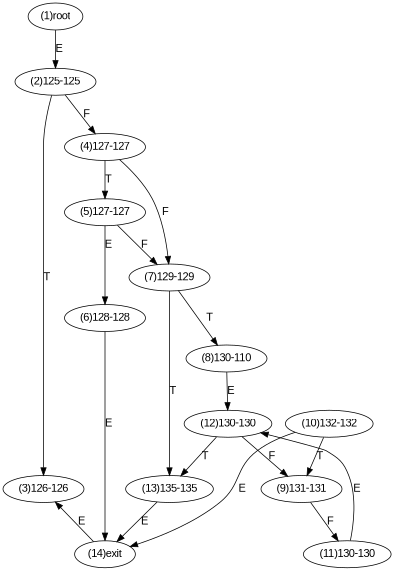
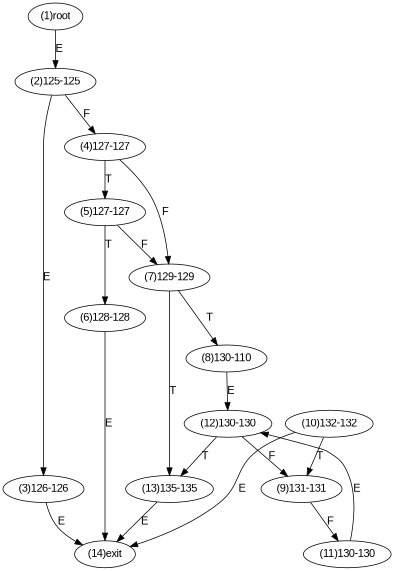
edge "(5)127-127" -> "(6)128-128": label "E" -> "T"
edge "(2)125-125" -> "(3)126-126": label "T" -> "E"
edge "(14)exit" -> "(3)126-126": reversed
